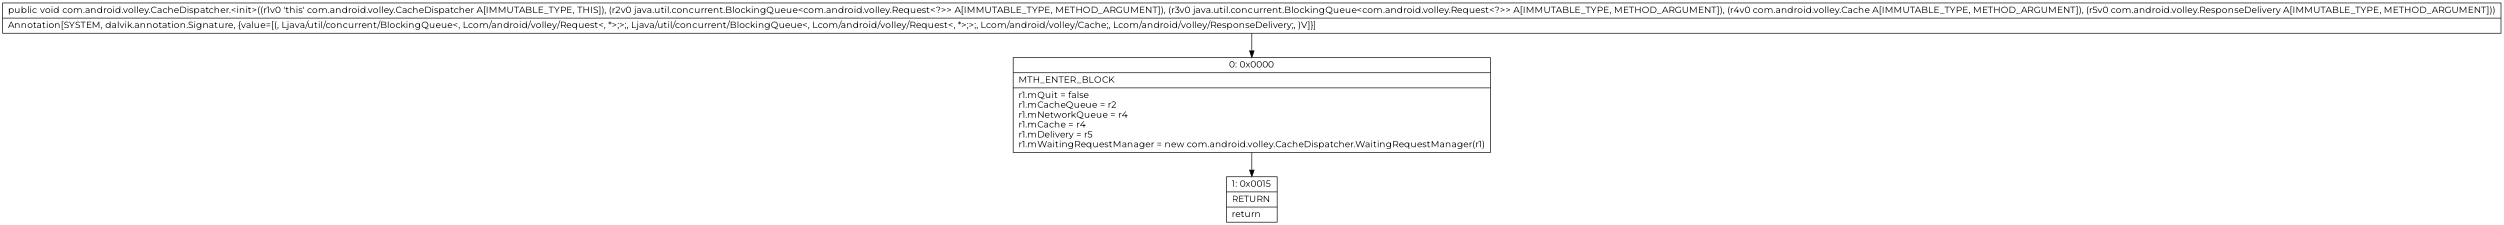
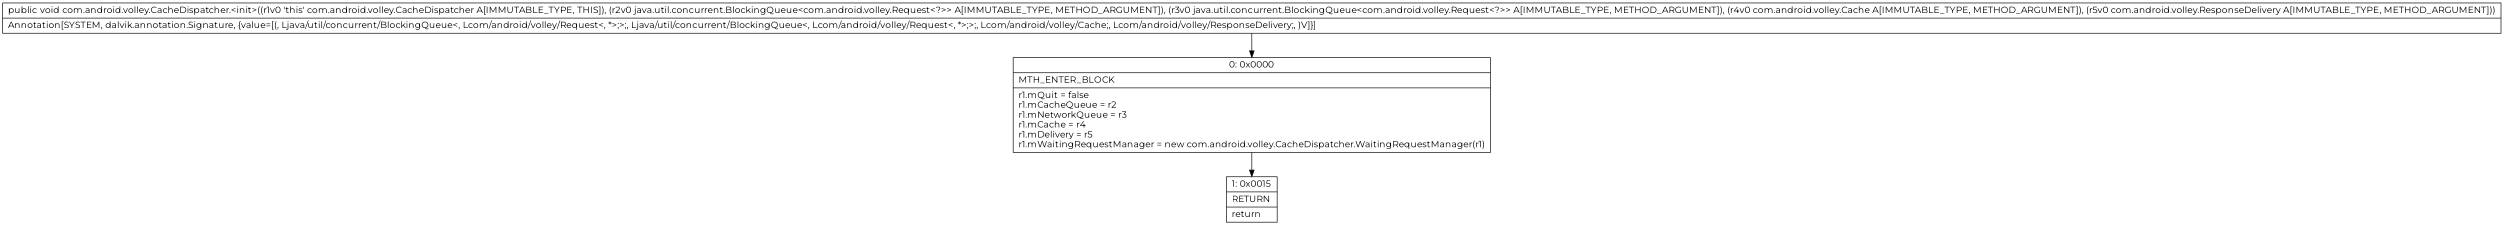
node "0: 0x0000": text "r1.mNetworkQueue = r4" -> "r1.mNetworkQueue = r3"
